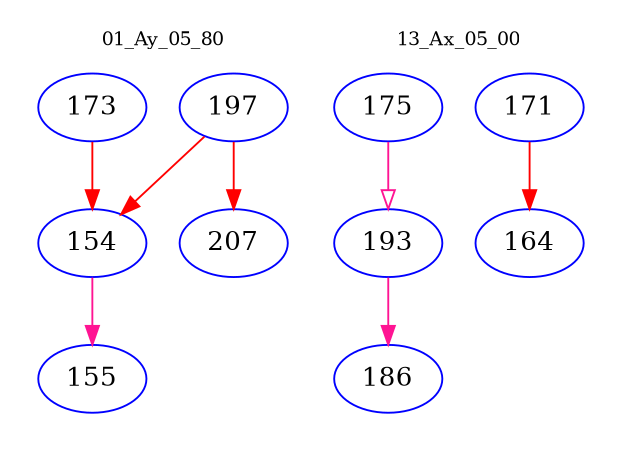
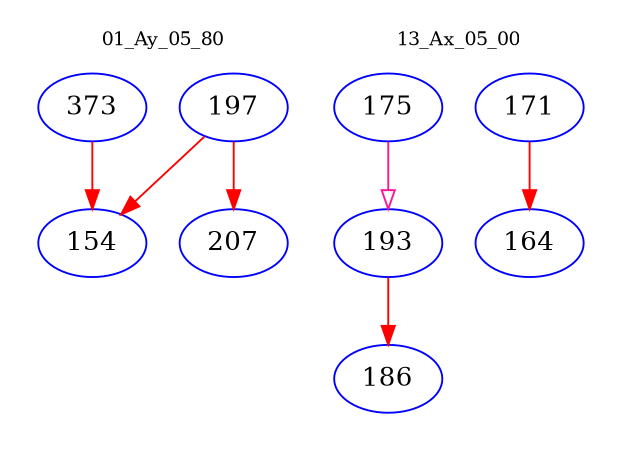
node "173": label "173" -> "373"
edge "193" -> "186": color deeppink -> red
node "155": removed
